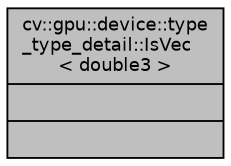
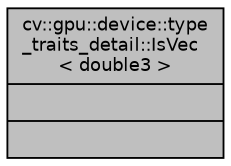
node "cv::gpu::device::type": text "_type_detail::IsVec" -> "_traits_detail::IsVec"
